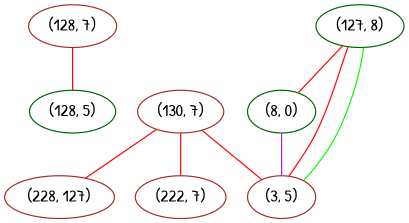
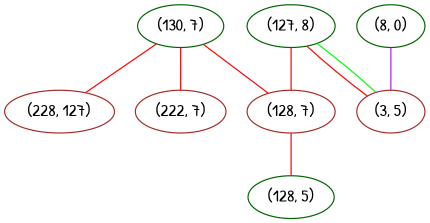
edge "(127, 8)" -- "(8, 0)": now "(127, 8)" -- "(128, 7)"
node "(130, 7)": color brown -> darkgreen
edge "(130, 7)" -- "(3, 5)": now "(130, 7)" -- "(128, 7)"
